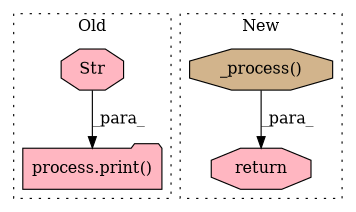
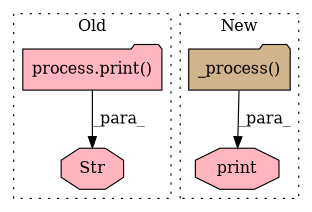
node "_process()": shape octagon -> folder
edge "Str" -> "process.print()": reversed
node "return": label "return" -> "print"
